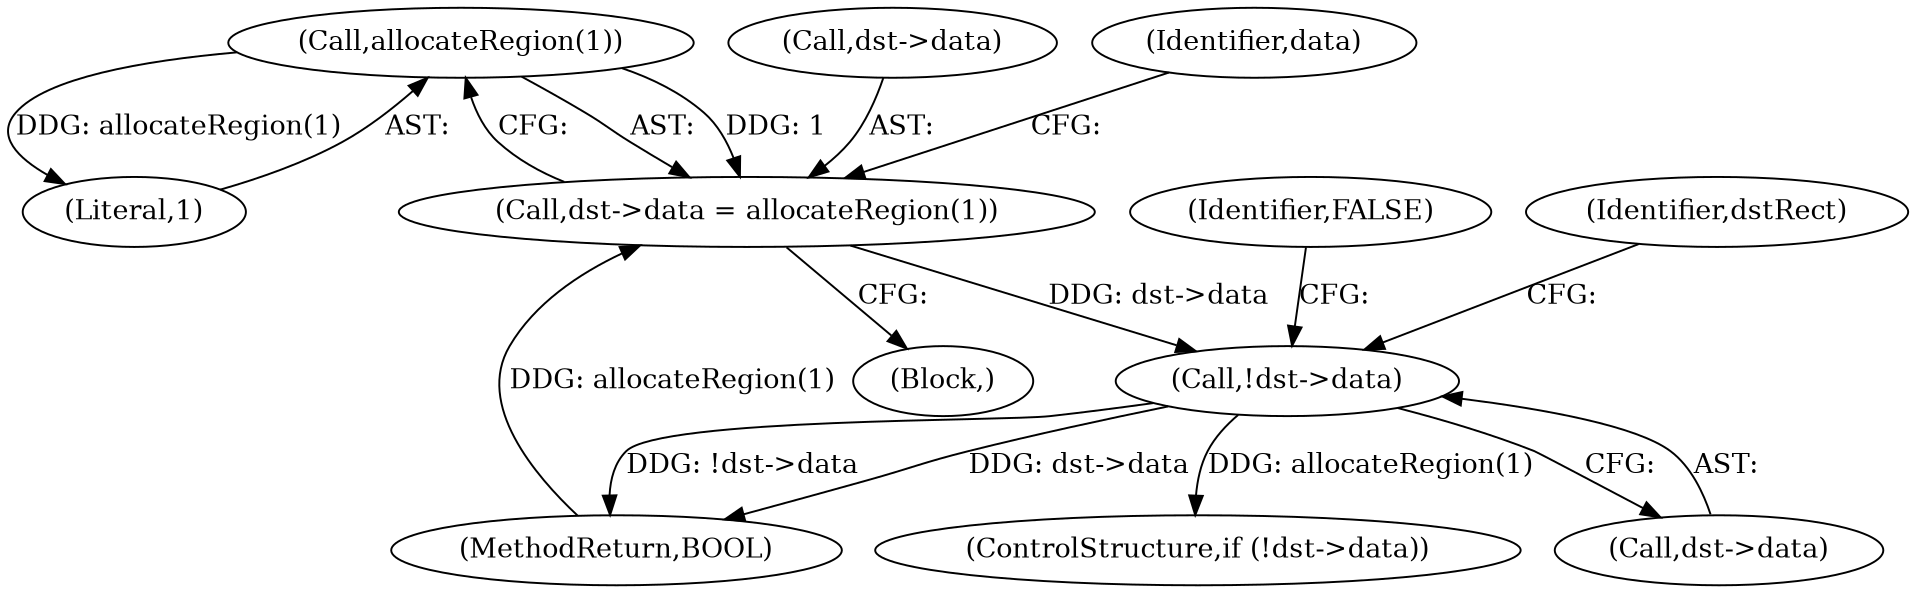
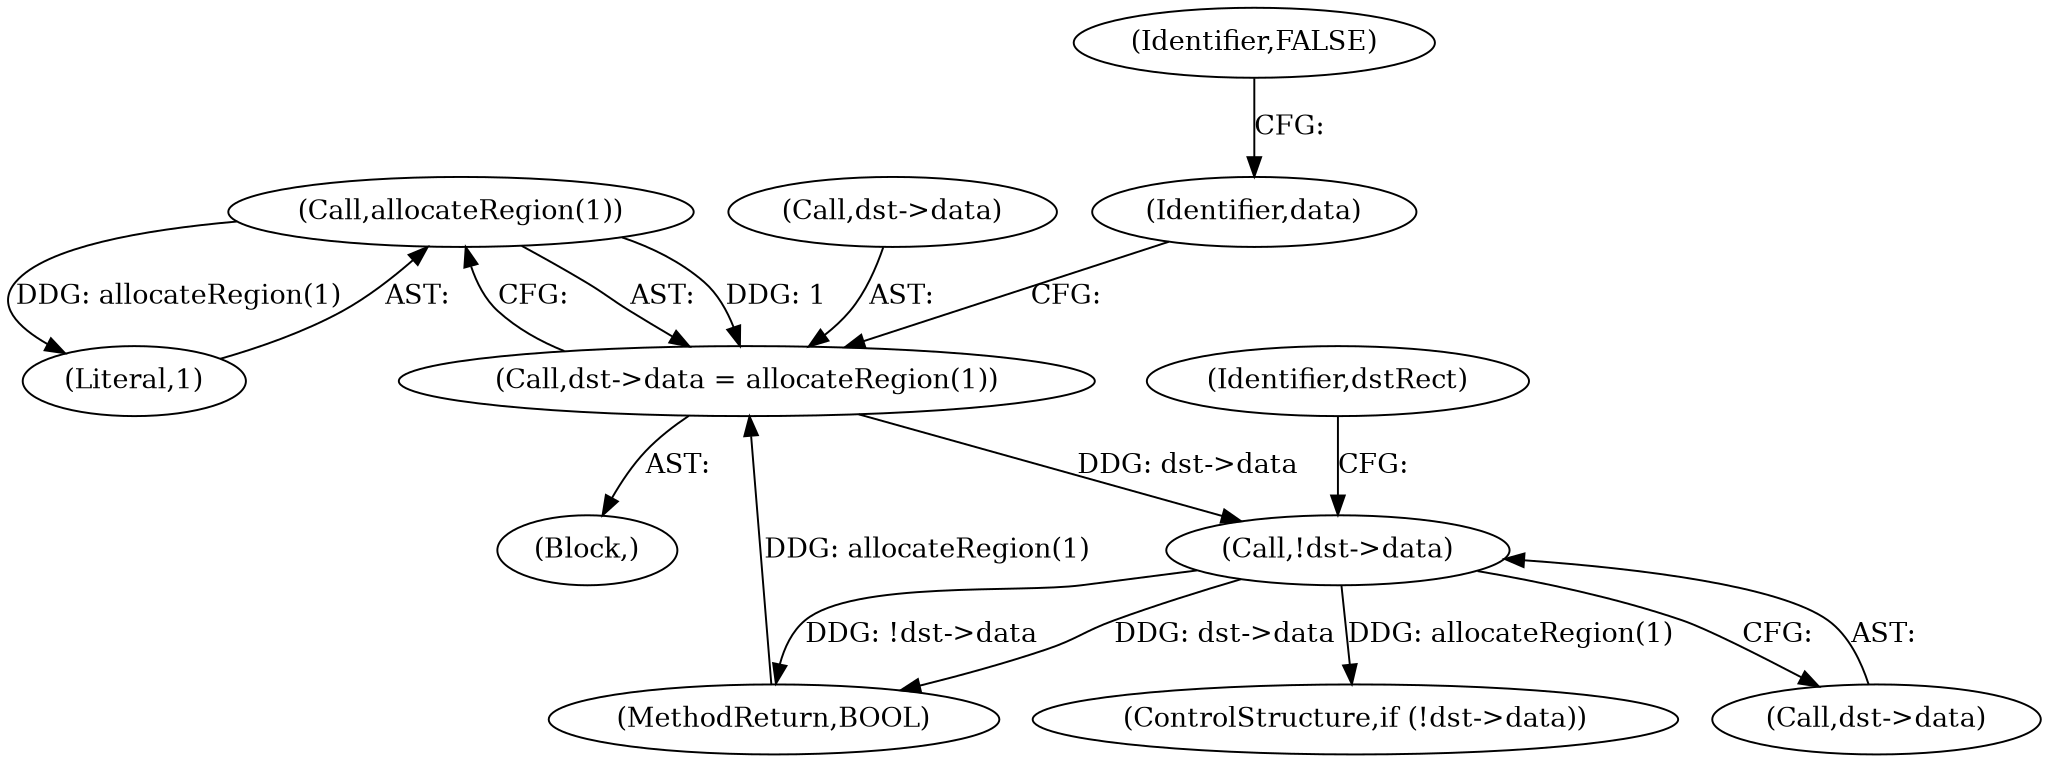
edge "(Identifier,FALSE)" -> "(Call,!dst->data)": now "(Identifier,FALSE)" -> "(Identifier,data)"
edge "(Call,dst->data = allocateRegion(1))" -> "(Block,)": label "CFG: " -> "AST: "
